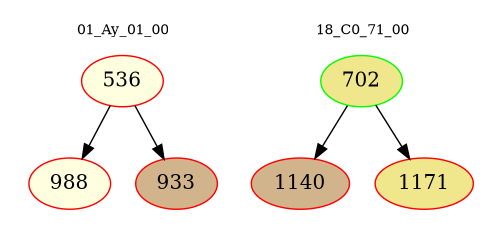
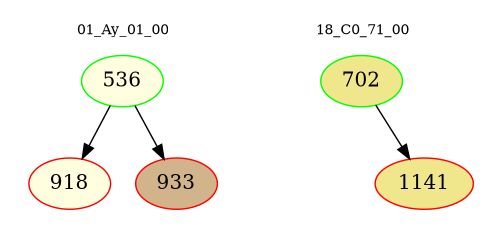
node "536": color red -> green
node "988": label "988" -> "918"
node "1140": removed
node "1171": label "1171" -> "1141"
